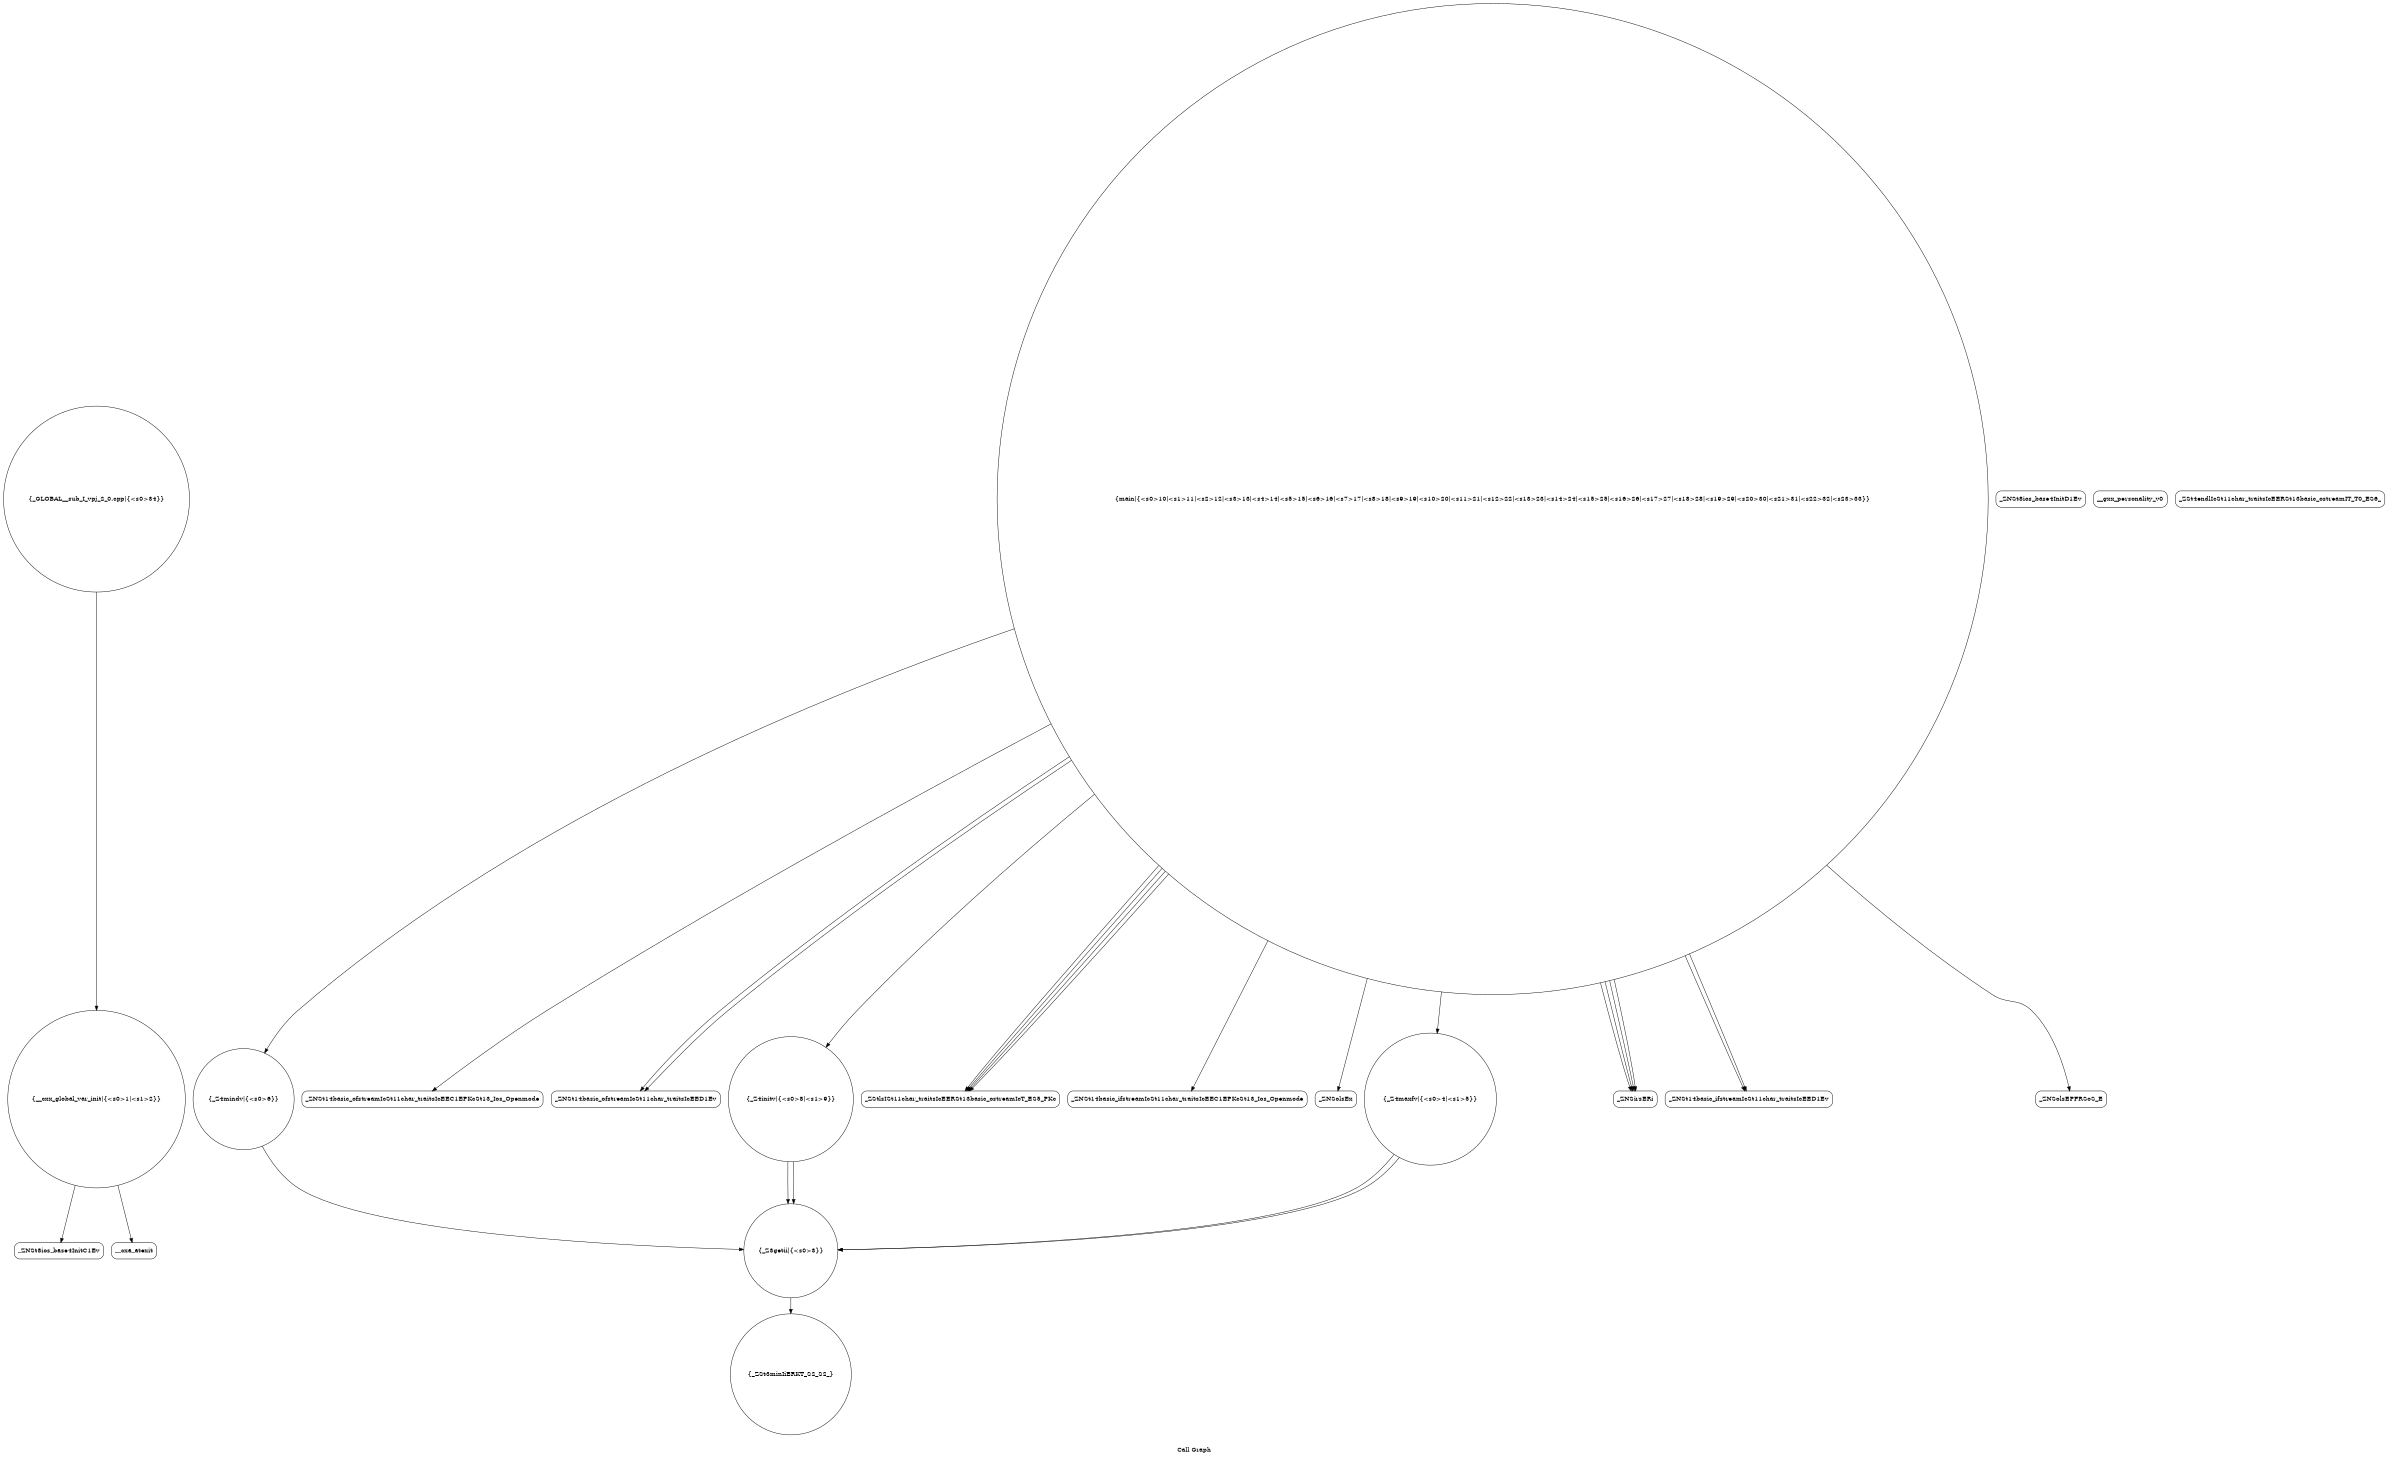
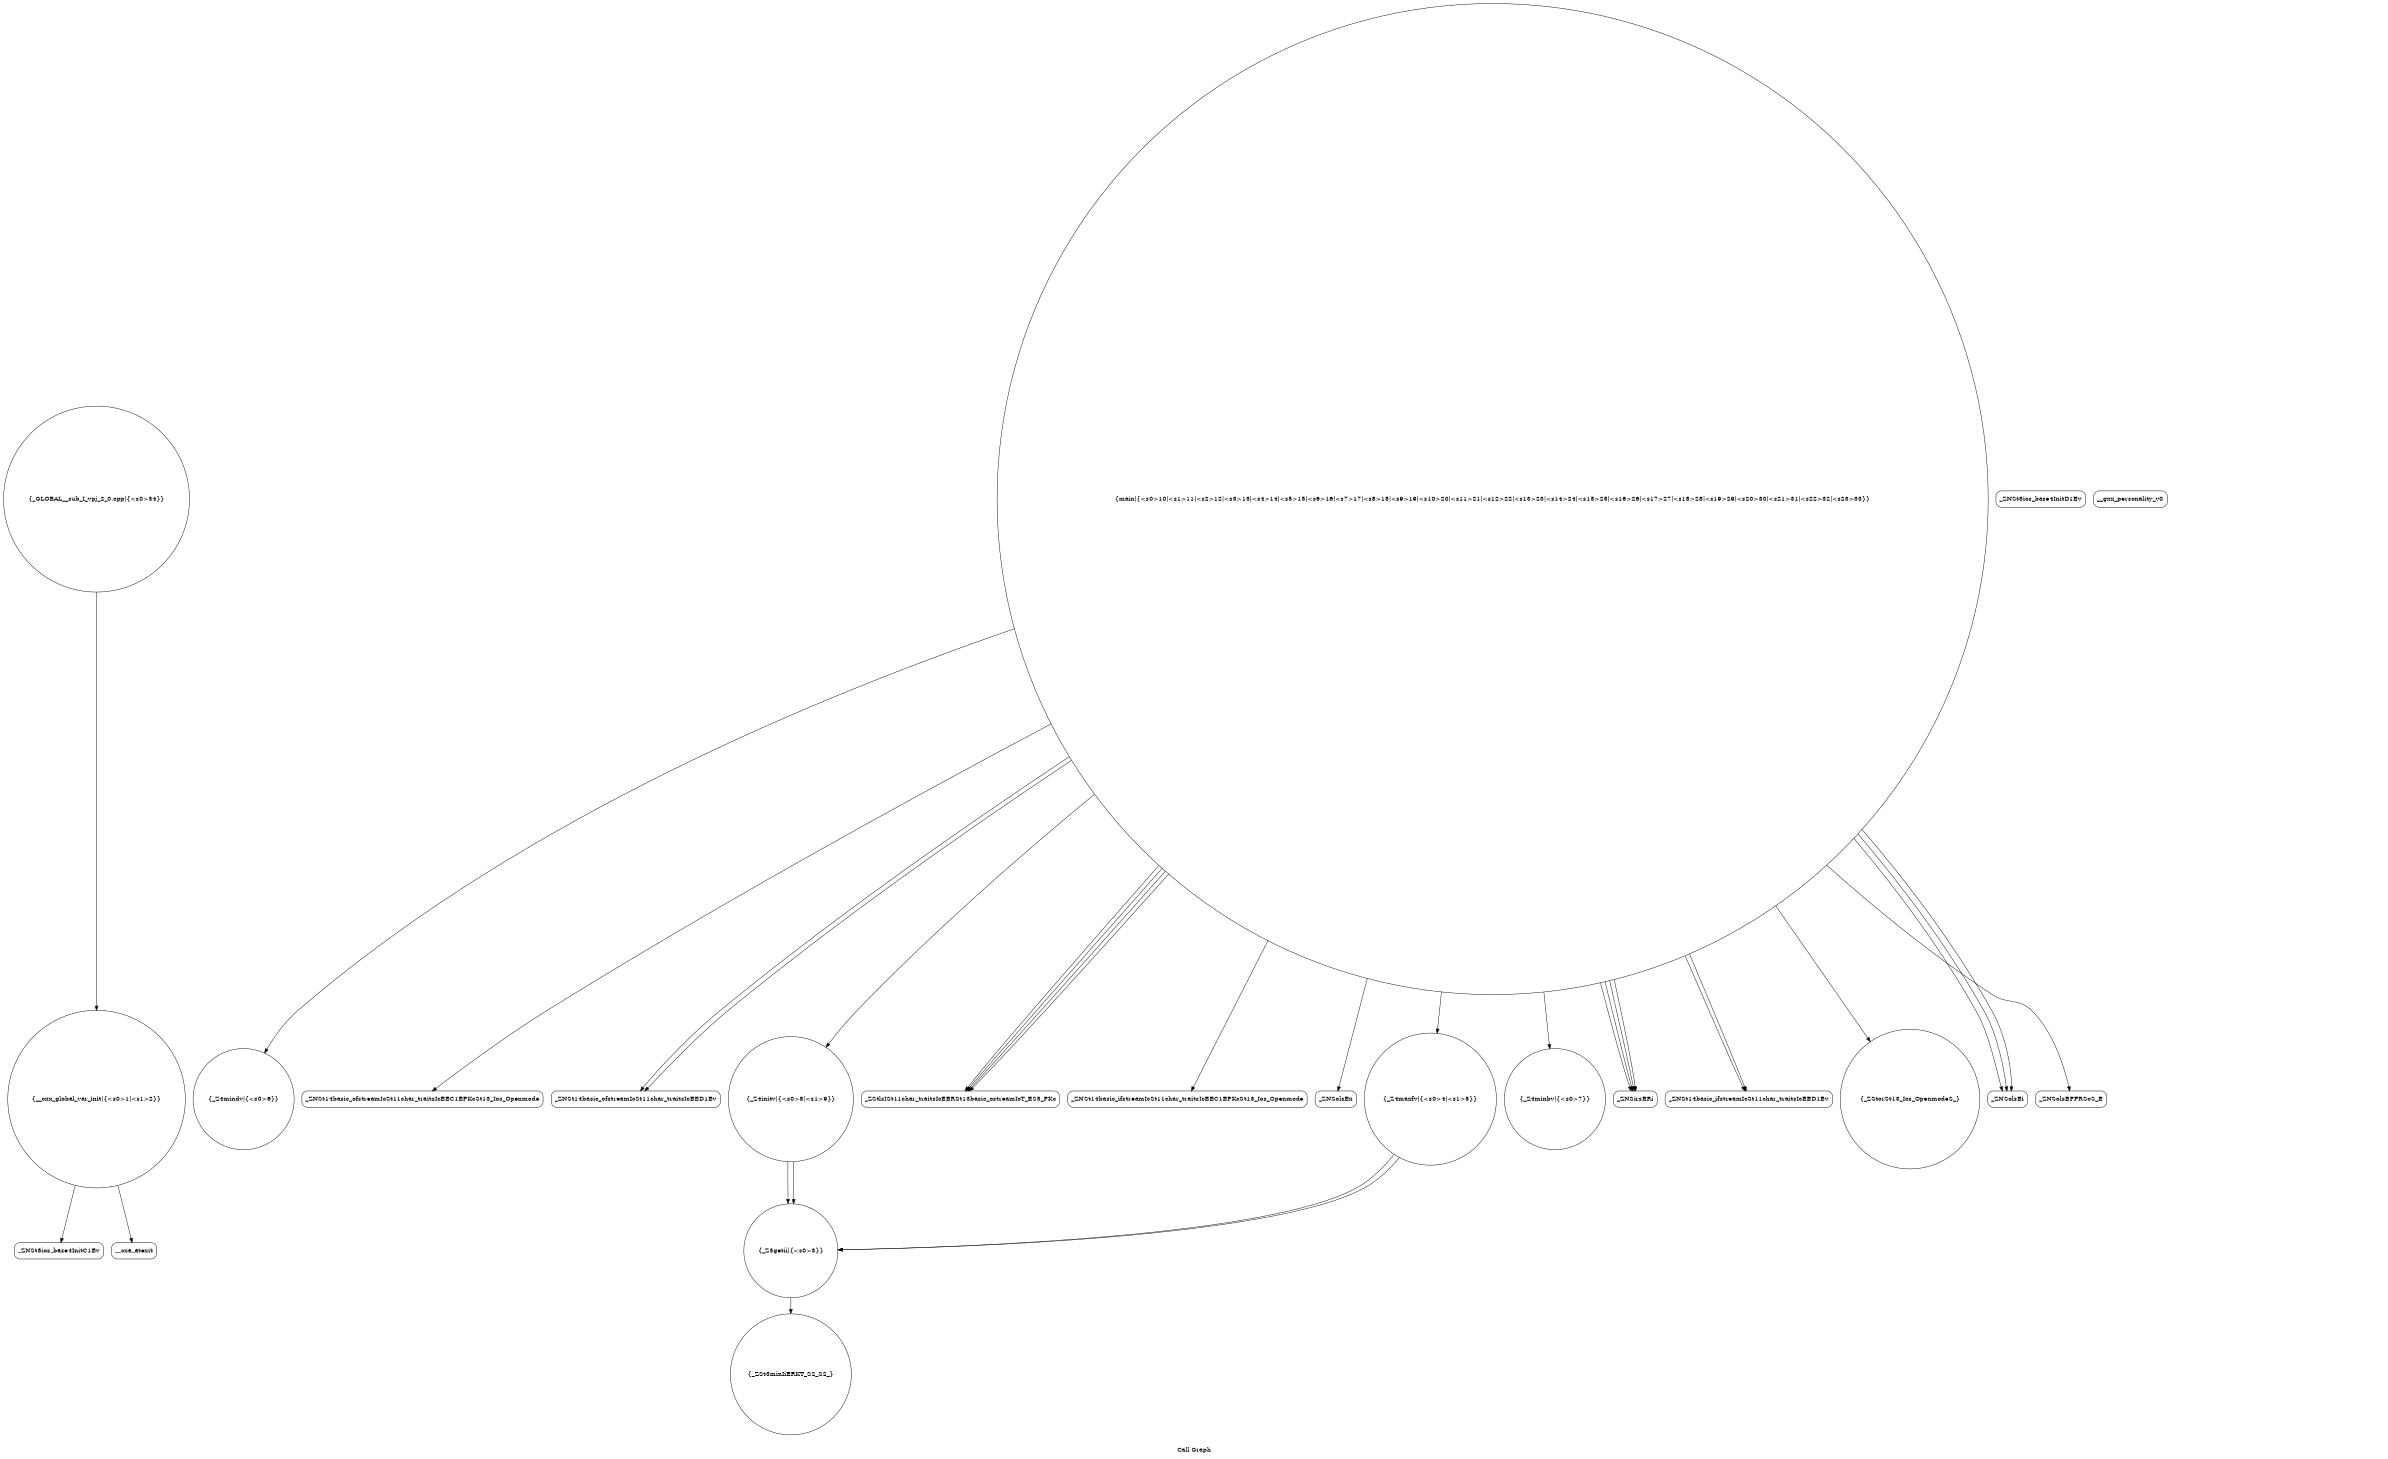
node "_ZSt4endlIcSt11char_traitsIcEERSt13basic_ostreamIT_T0_ES6_": removed
node "{_Z4minbv|{<s0>7}}": added
node "{_ZStorSt13_Ios_OpenmodeS_}": added
node "_ZNSolsEi": added
edge "{_Z4mindv|{<s0>6}}" -> "{_Z3getii|{<s0>3}}": removed
